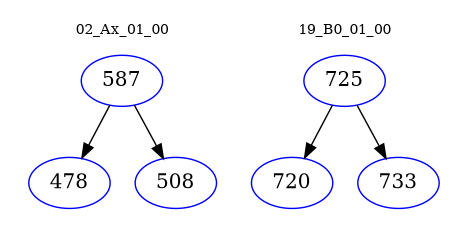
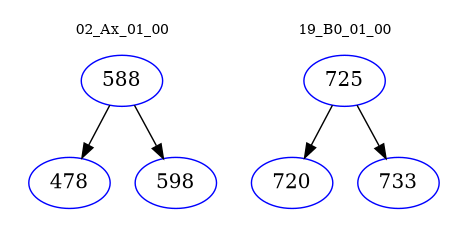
node "587": label "587" -> "588"
node "508": label "508" -> "598"
